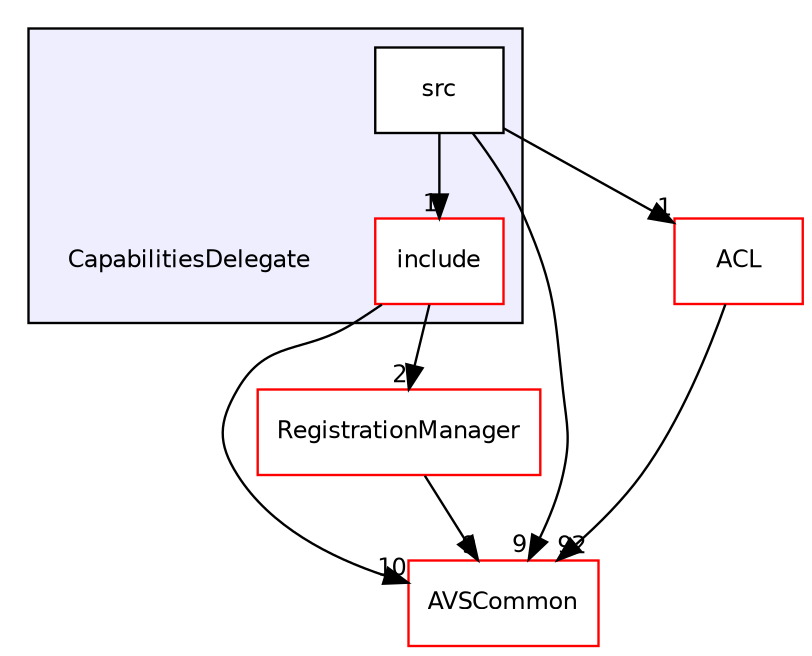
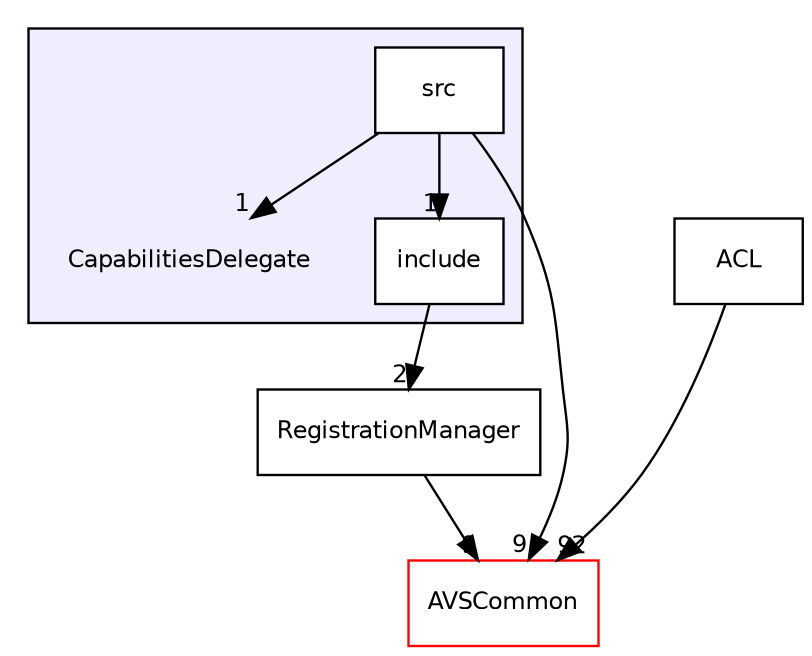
edge "src" -> "ACL": now "src" -> "CapabilitiesDelegate"
node "include": color red -> black
node "ACL": color red -> black
node "RegistrationManager": color red -> black
edge "include" -> "AVSCommon": removed
